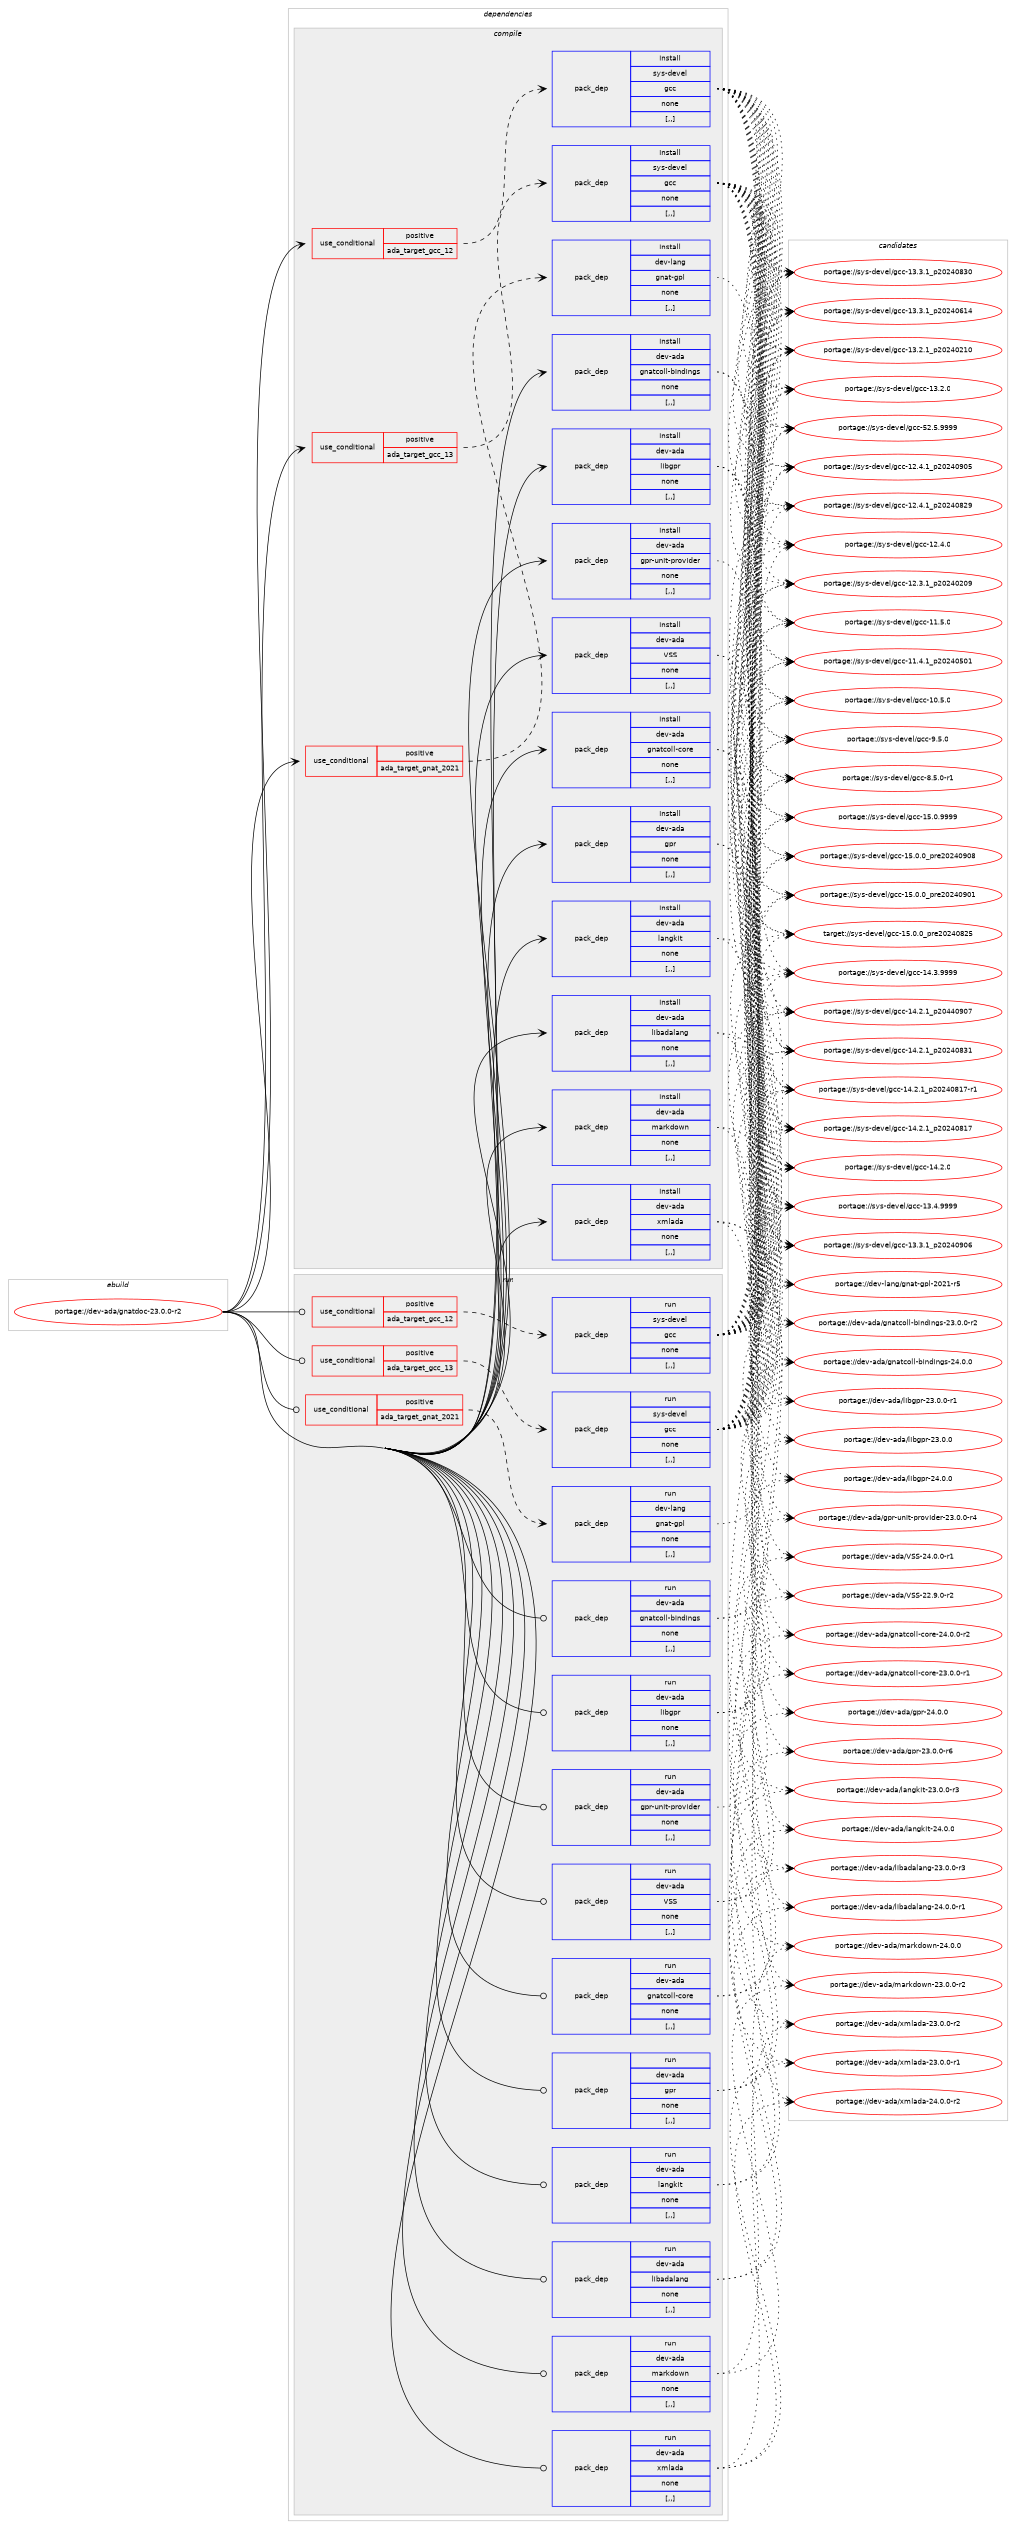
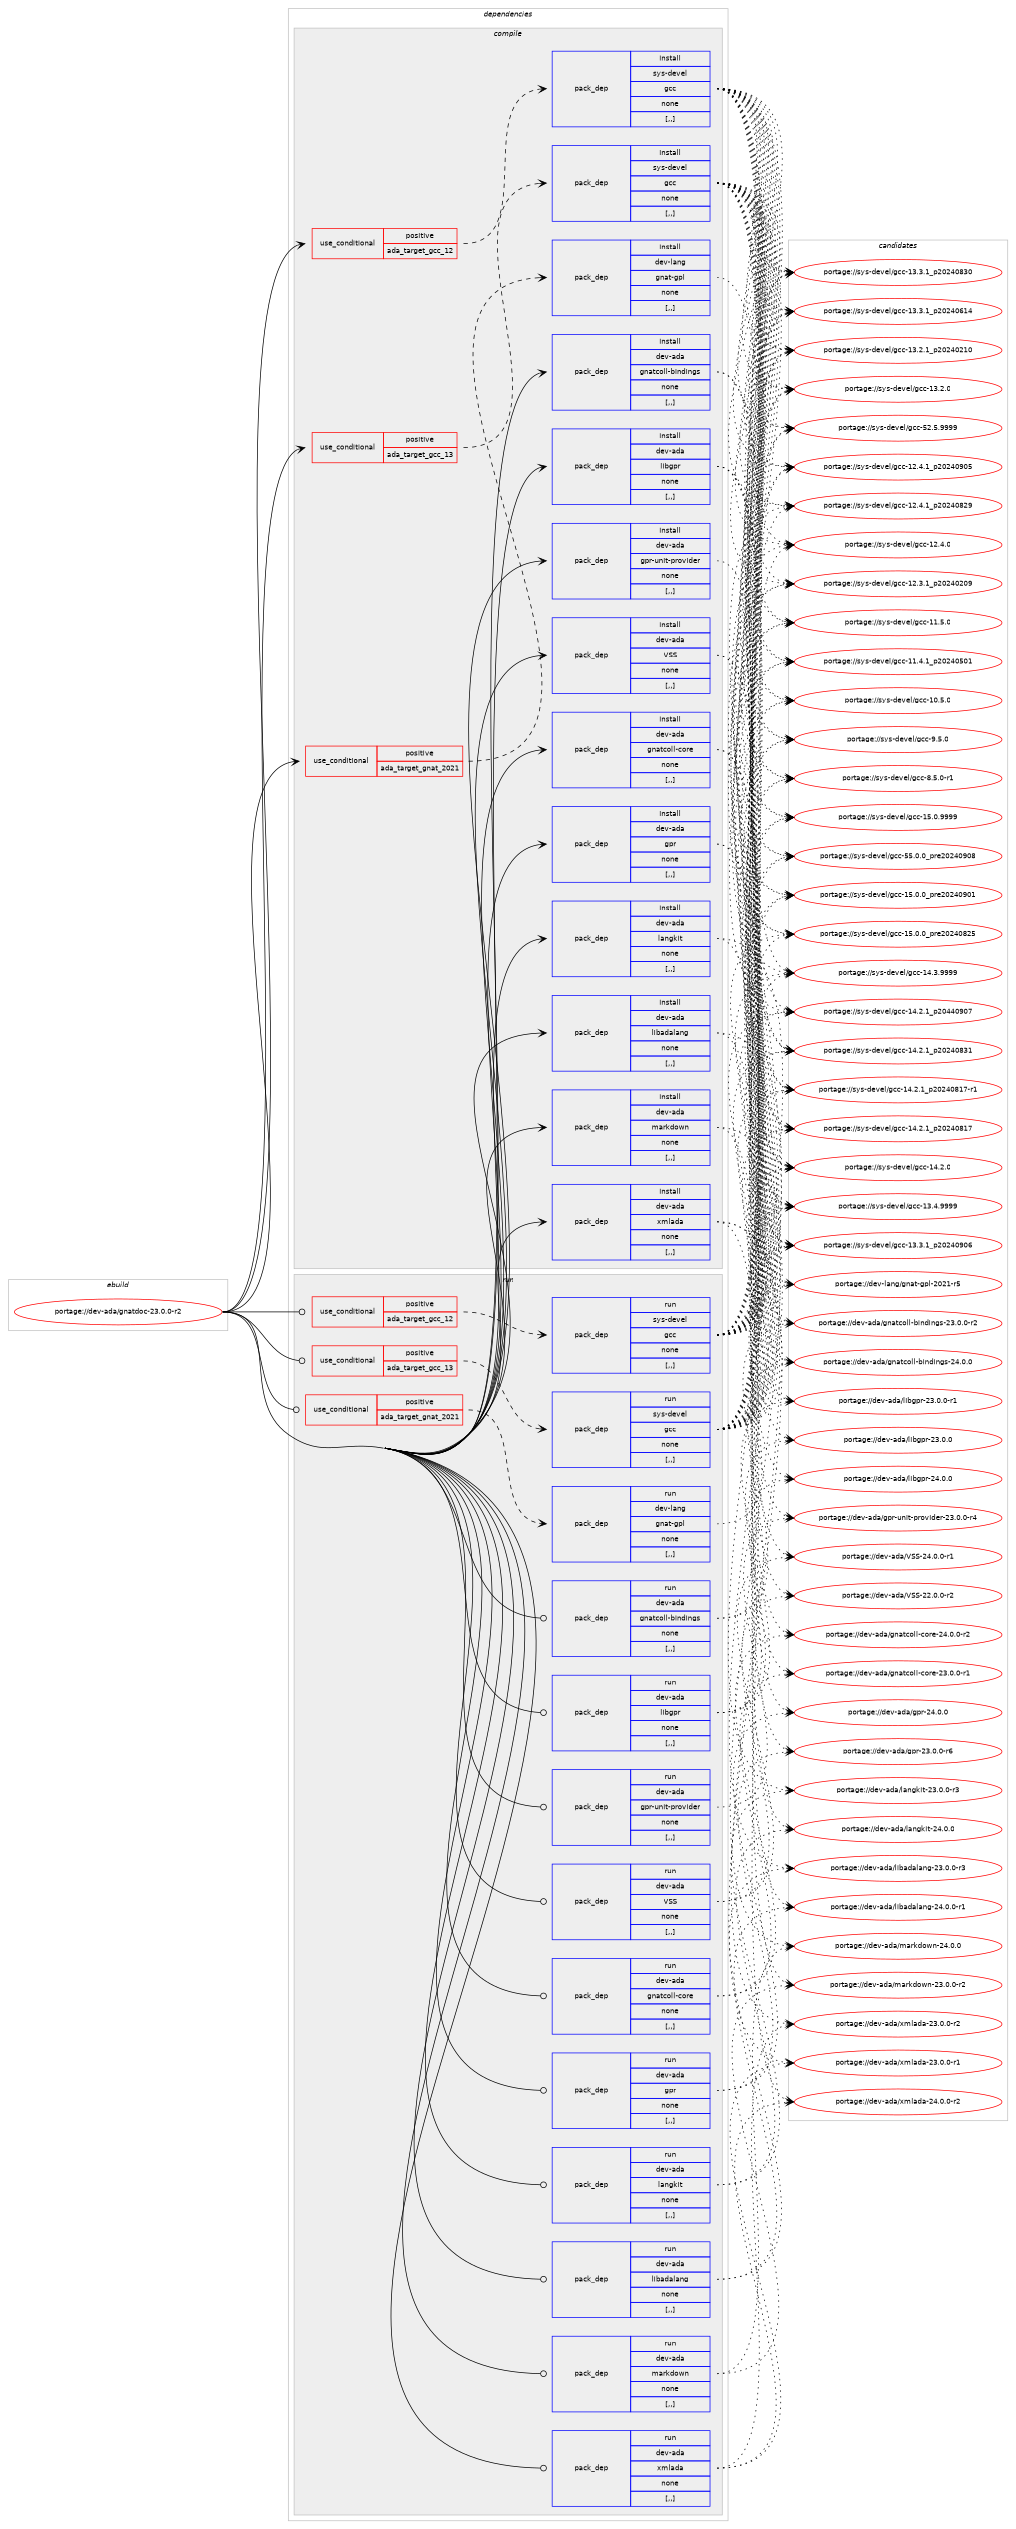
node "portage://sys-devel/gcc-15.0.0_pre20240908": label "portage://sys-devel/gcc-15.0.0_pre20240908" -> "portage://sys-devel/gcc-55.0.0_pre20240908"
node "target://sys-devel/gcc-15.0.0_pre20240825": label "target://sys-devel/gcc-15.0.0_pre20240825" -> "portage://sys-devel/gcc-15.0.0_pre20240825"
node "portage://dev-ada/VSS-22.9.0-r2": label "portage://dev-ada/VSS-22.9.0-r2" -> "portage://dev-ada/VSS-22.0.0-r2"
